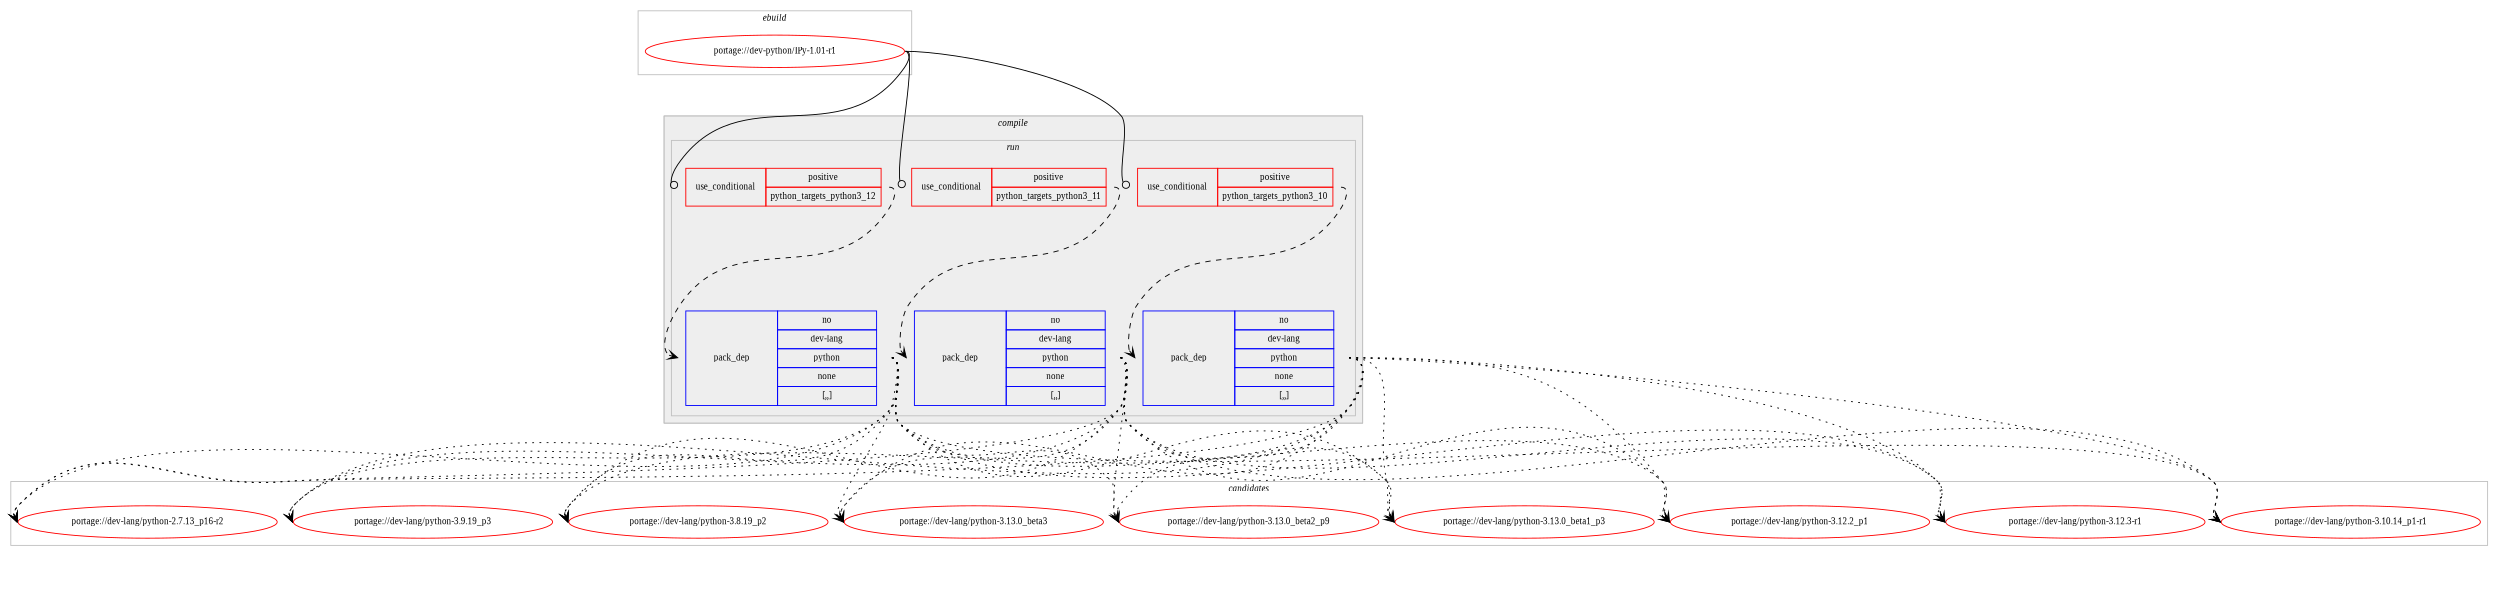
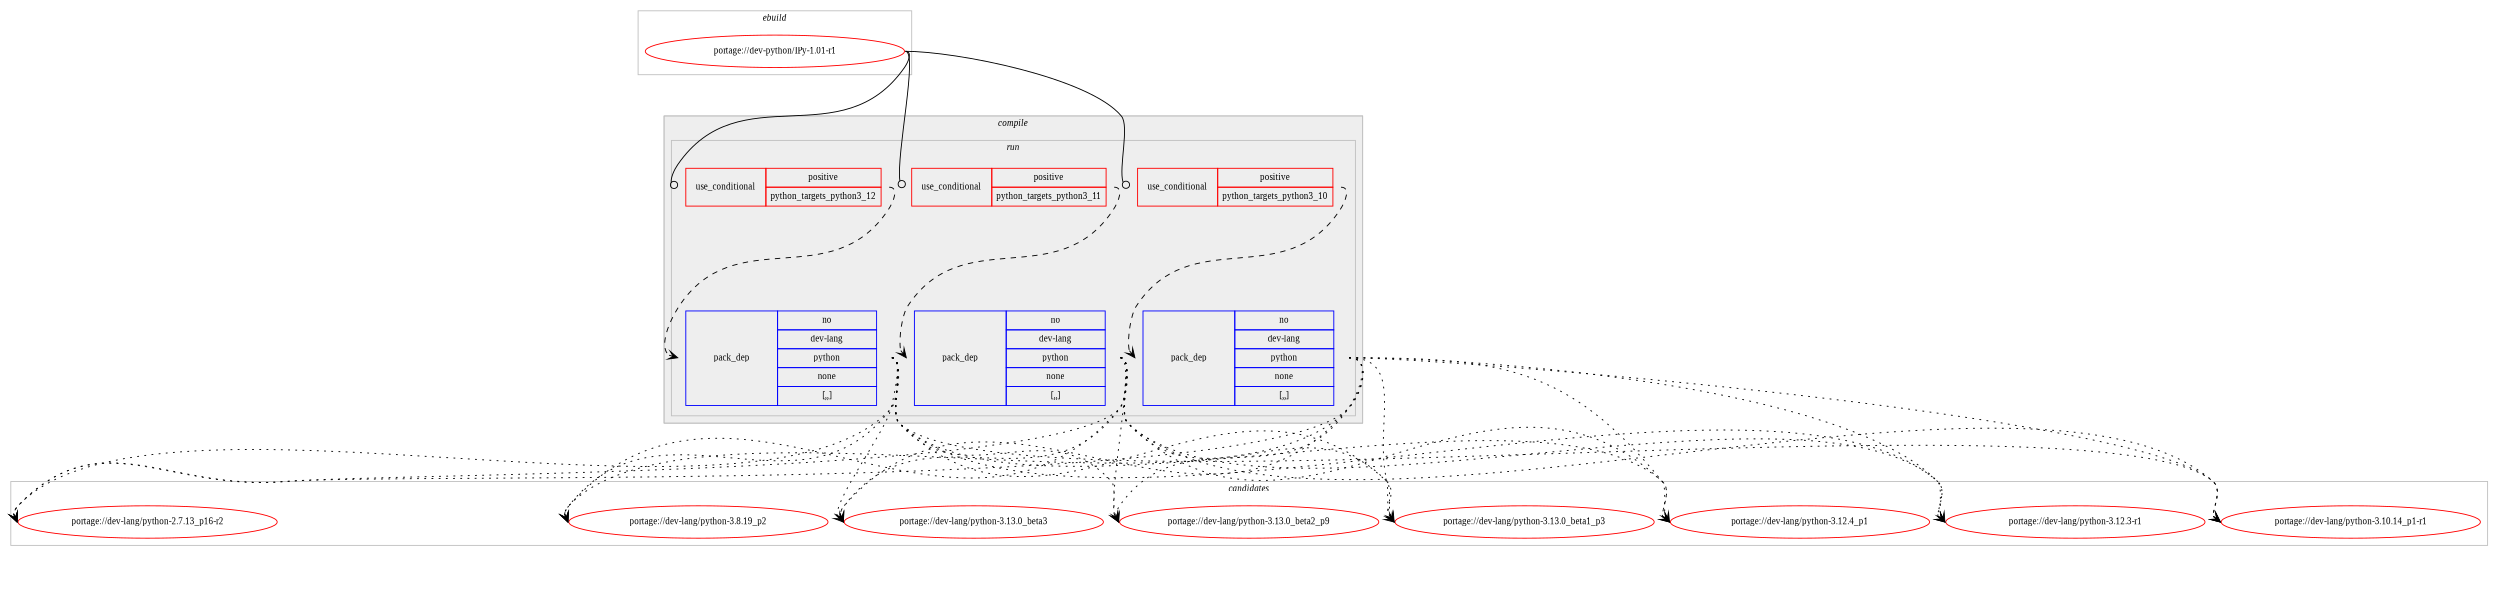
node "portage://dev-lang/python-3.9.19_p3": removed
node "portage://dev-lang/python-3.12.2_p1": label "portage://dev-lang/python-3.12.2_p1" -> "portage://dev-lang/python-3.12.4_p1"
